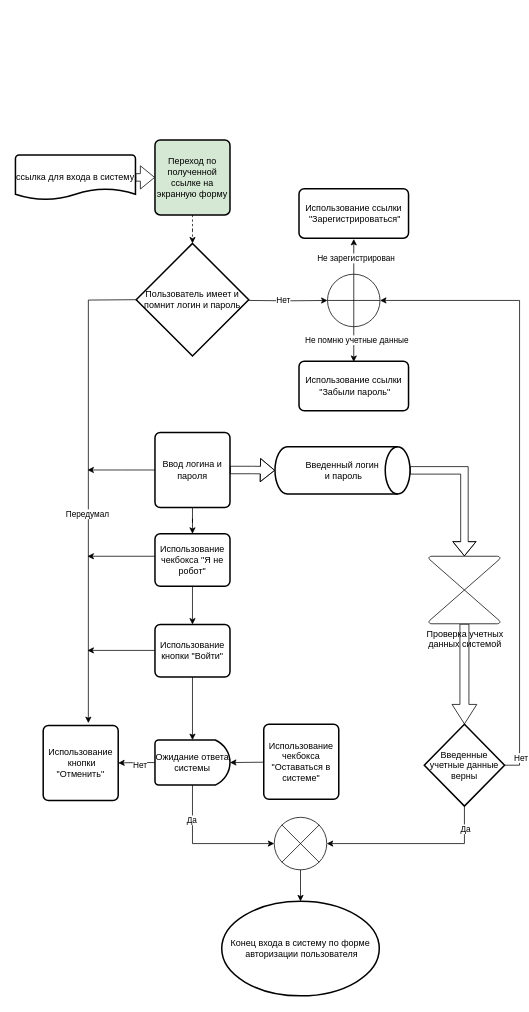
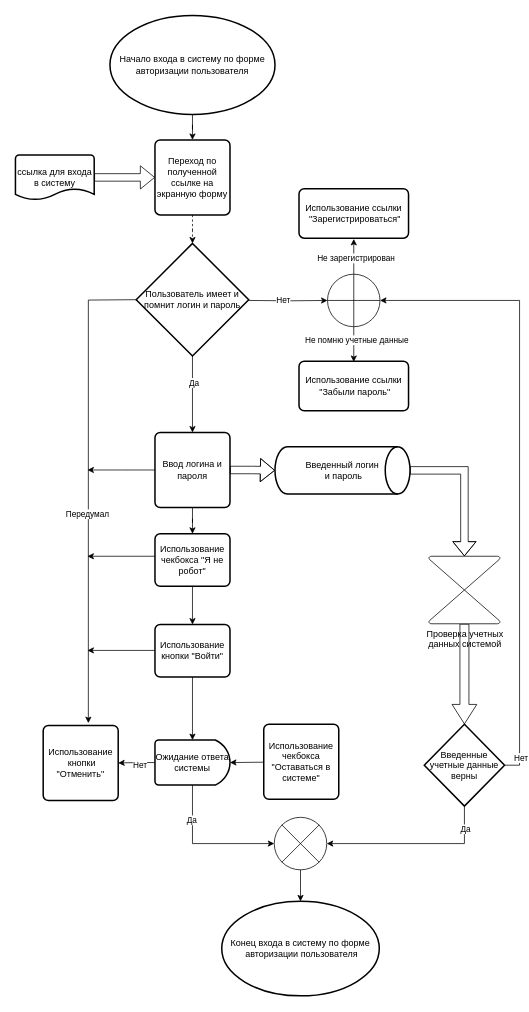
node "Начало входа в систему по форме авторизации пользователя": added
edge "Начало входа в систему по форме авторизации пользователя" -> "Переход по полученной ссылке на экранную форму": added
node "ссылка для входа в систему": size 120x45 -> 79x45
node "Переход по полученной ссылке на экранную форму": fillcolor #d5e8d4 -> #ffffff
edge "Пользователь имеет и помнит логин и пароль" -> "Ввод логина и пароля": added, label "Да"
